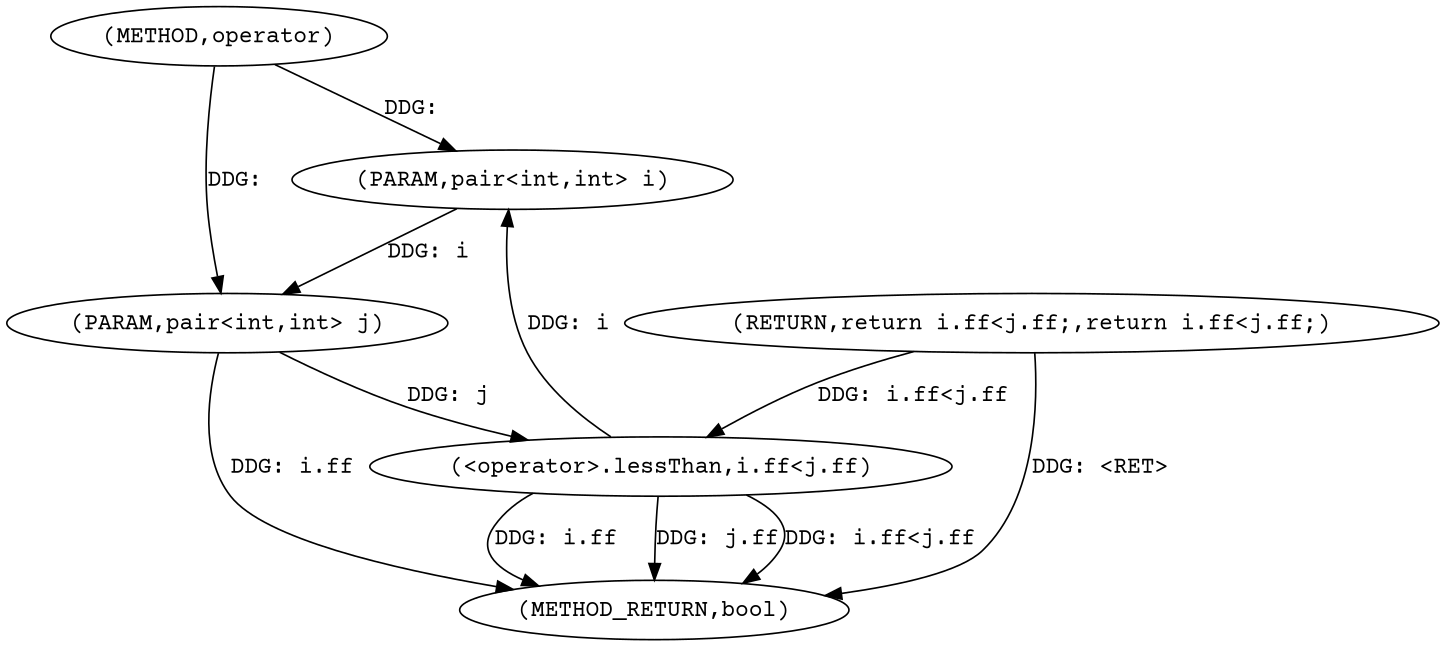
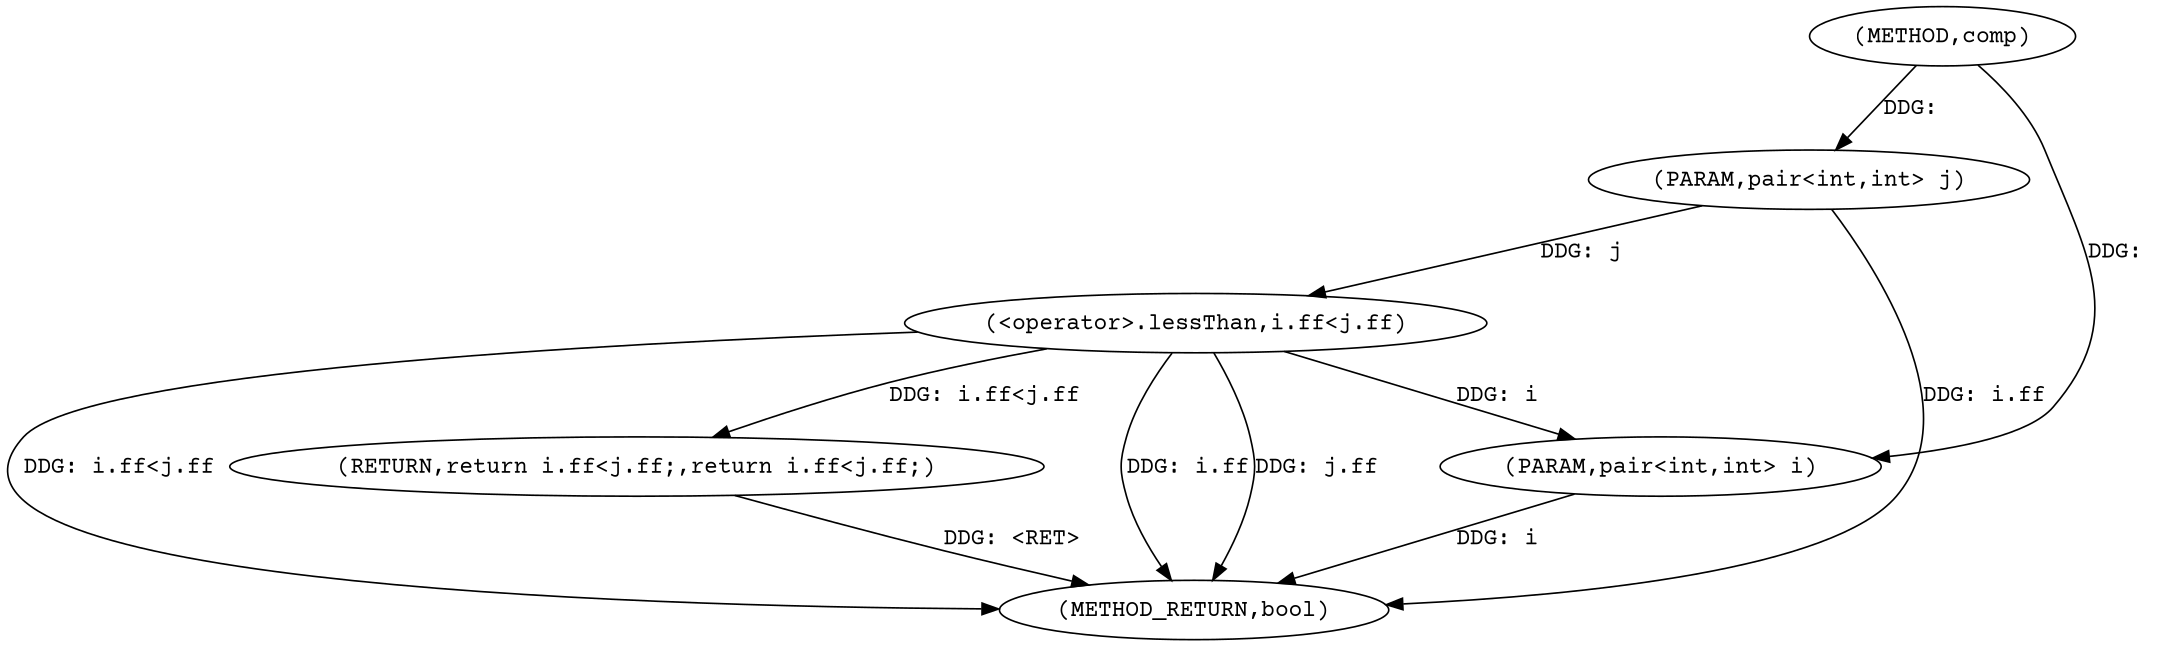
node "(METHOD,operator)": label "(METHOD,operator)" -> "(METHOD,comp)"
edge "(PARAM,pair<int,int> i)" -> "(PARAM,pair<int,int> j)": now "(PARAM,pair<int,int> i)" -> "(METHOD_RETURN,bool)"
edge "(RETURN,return i.ff<j.ff;,return i.ff<j.ff;)" -> "(<operator>.lessThan,i.ff<j.ff)": reversed
